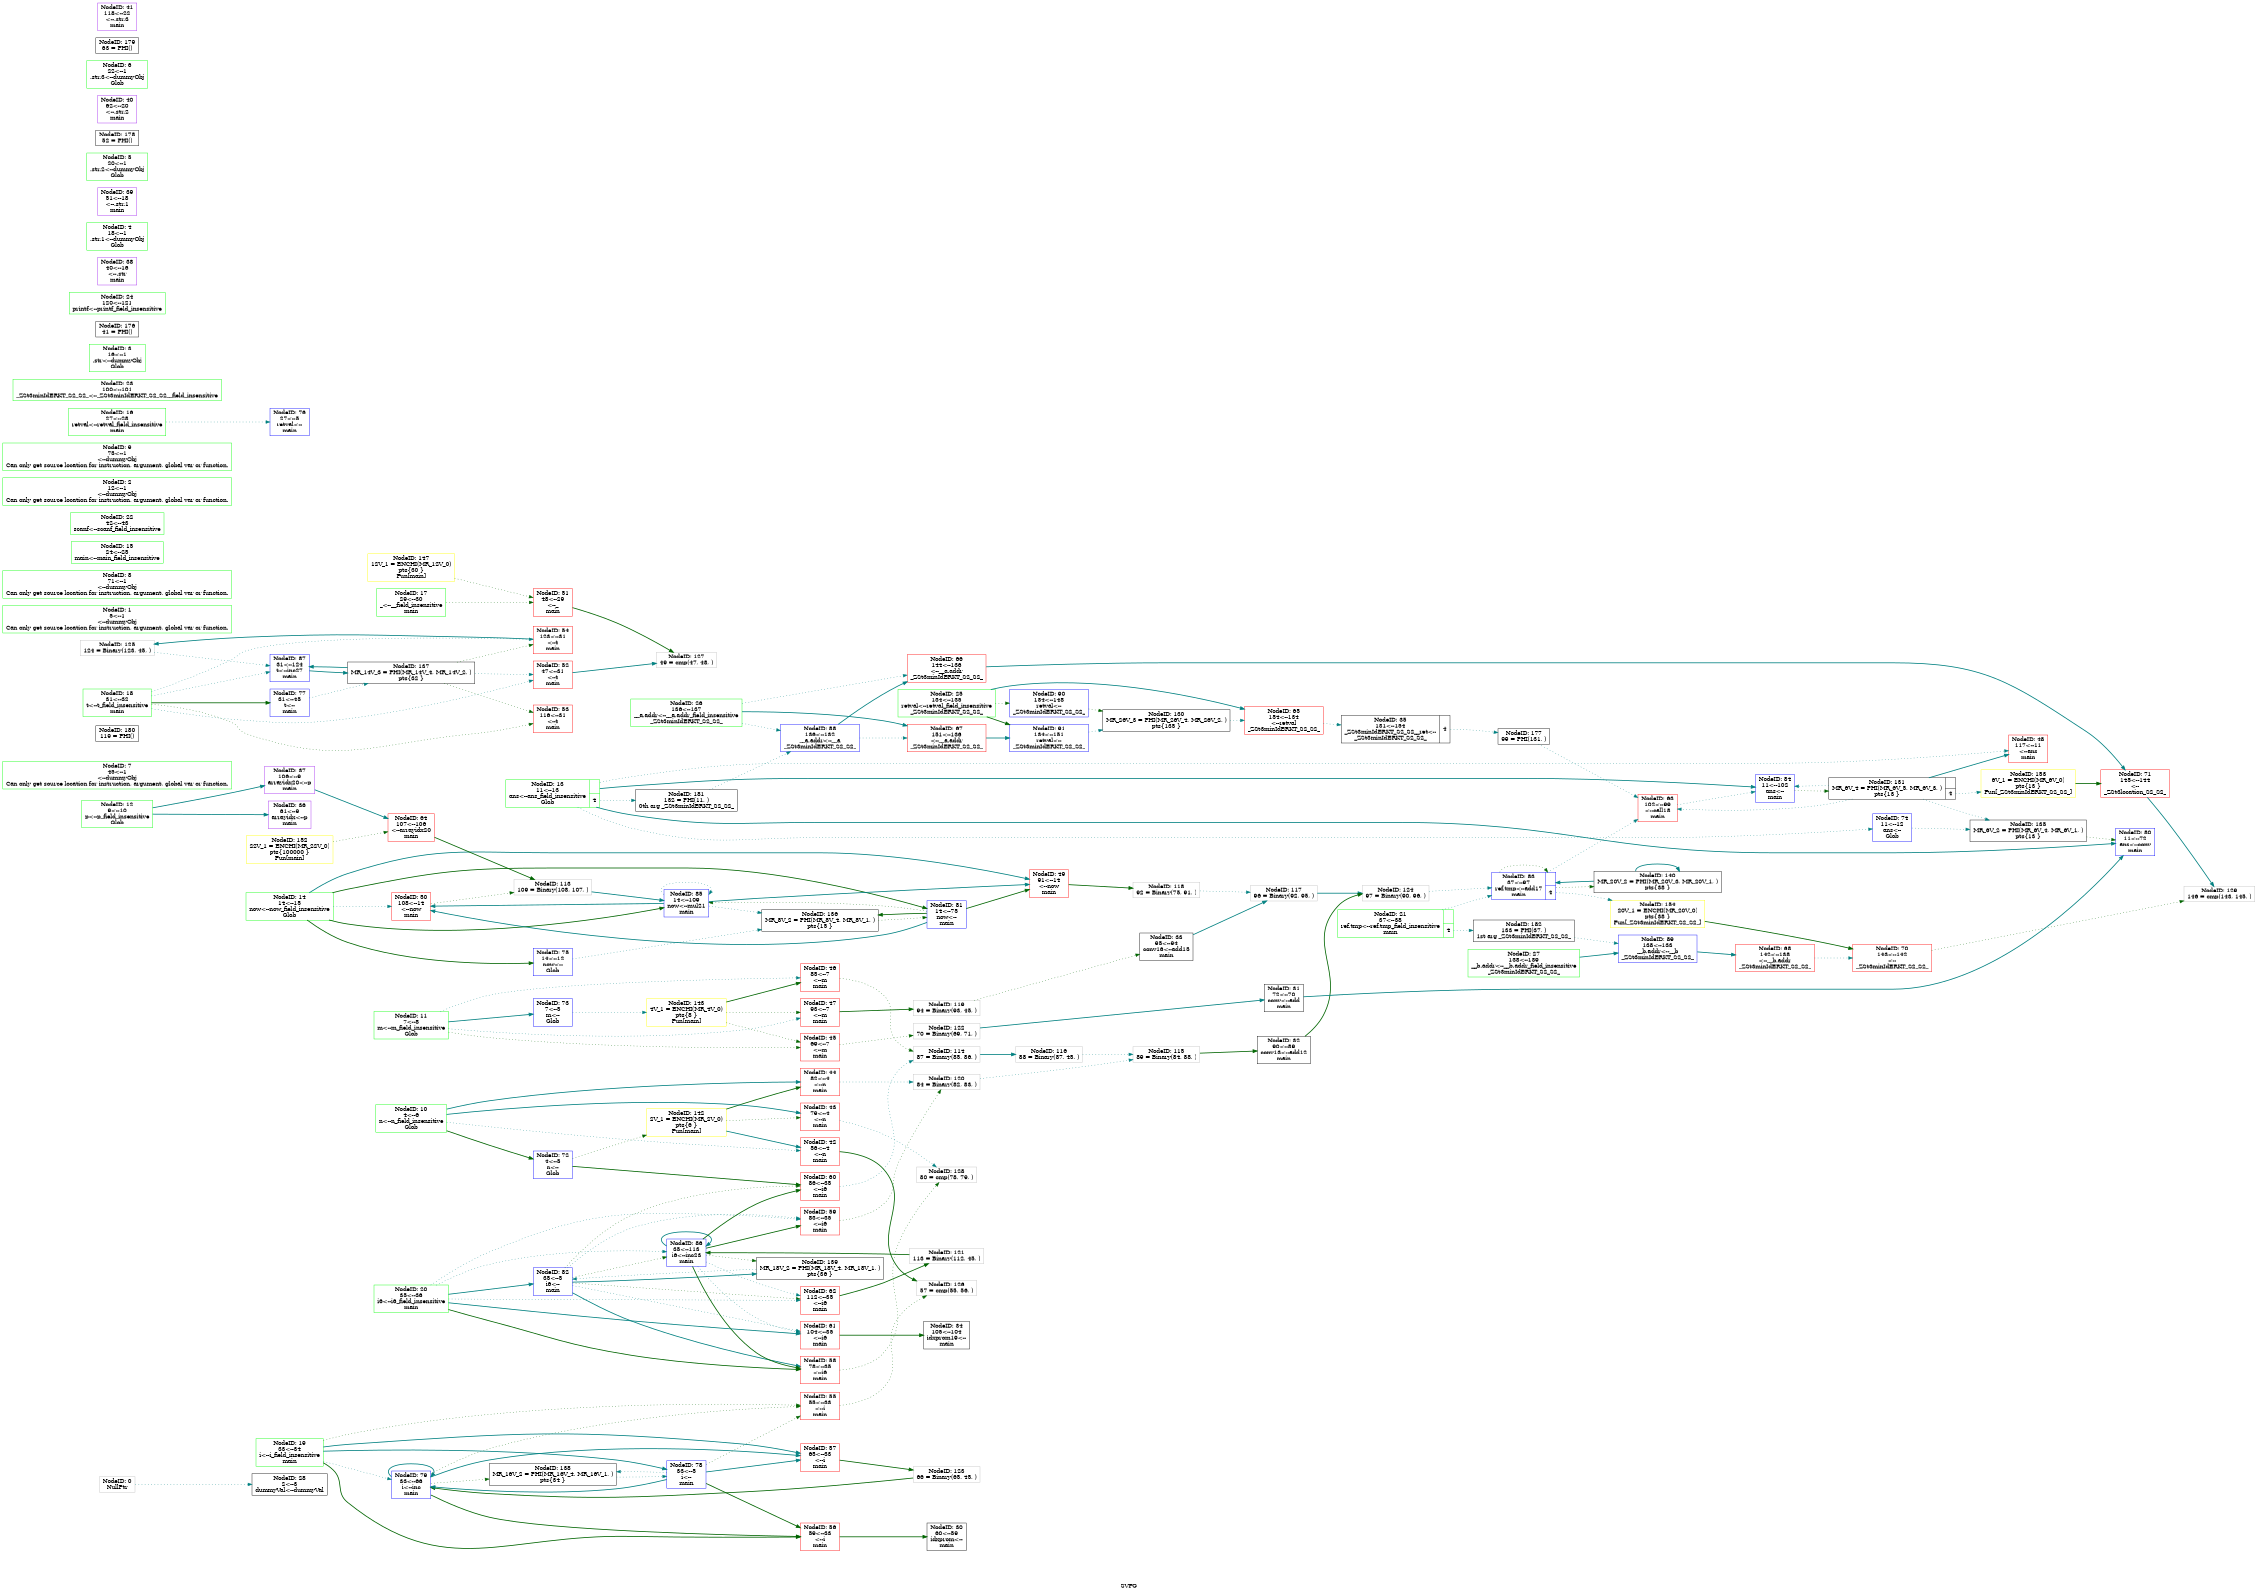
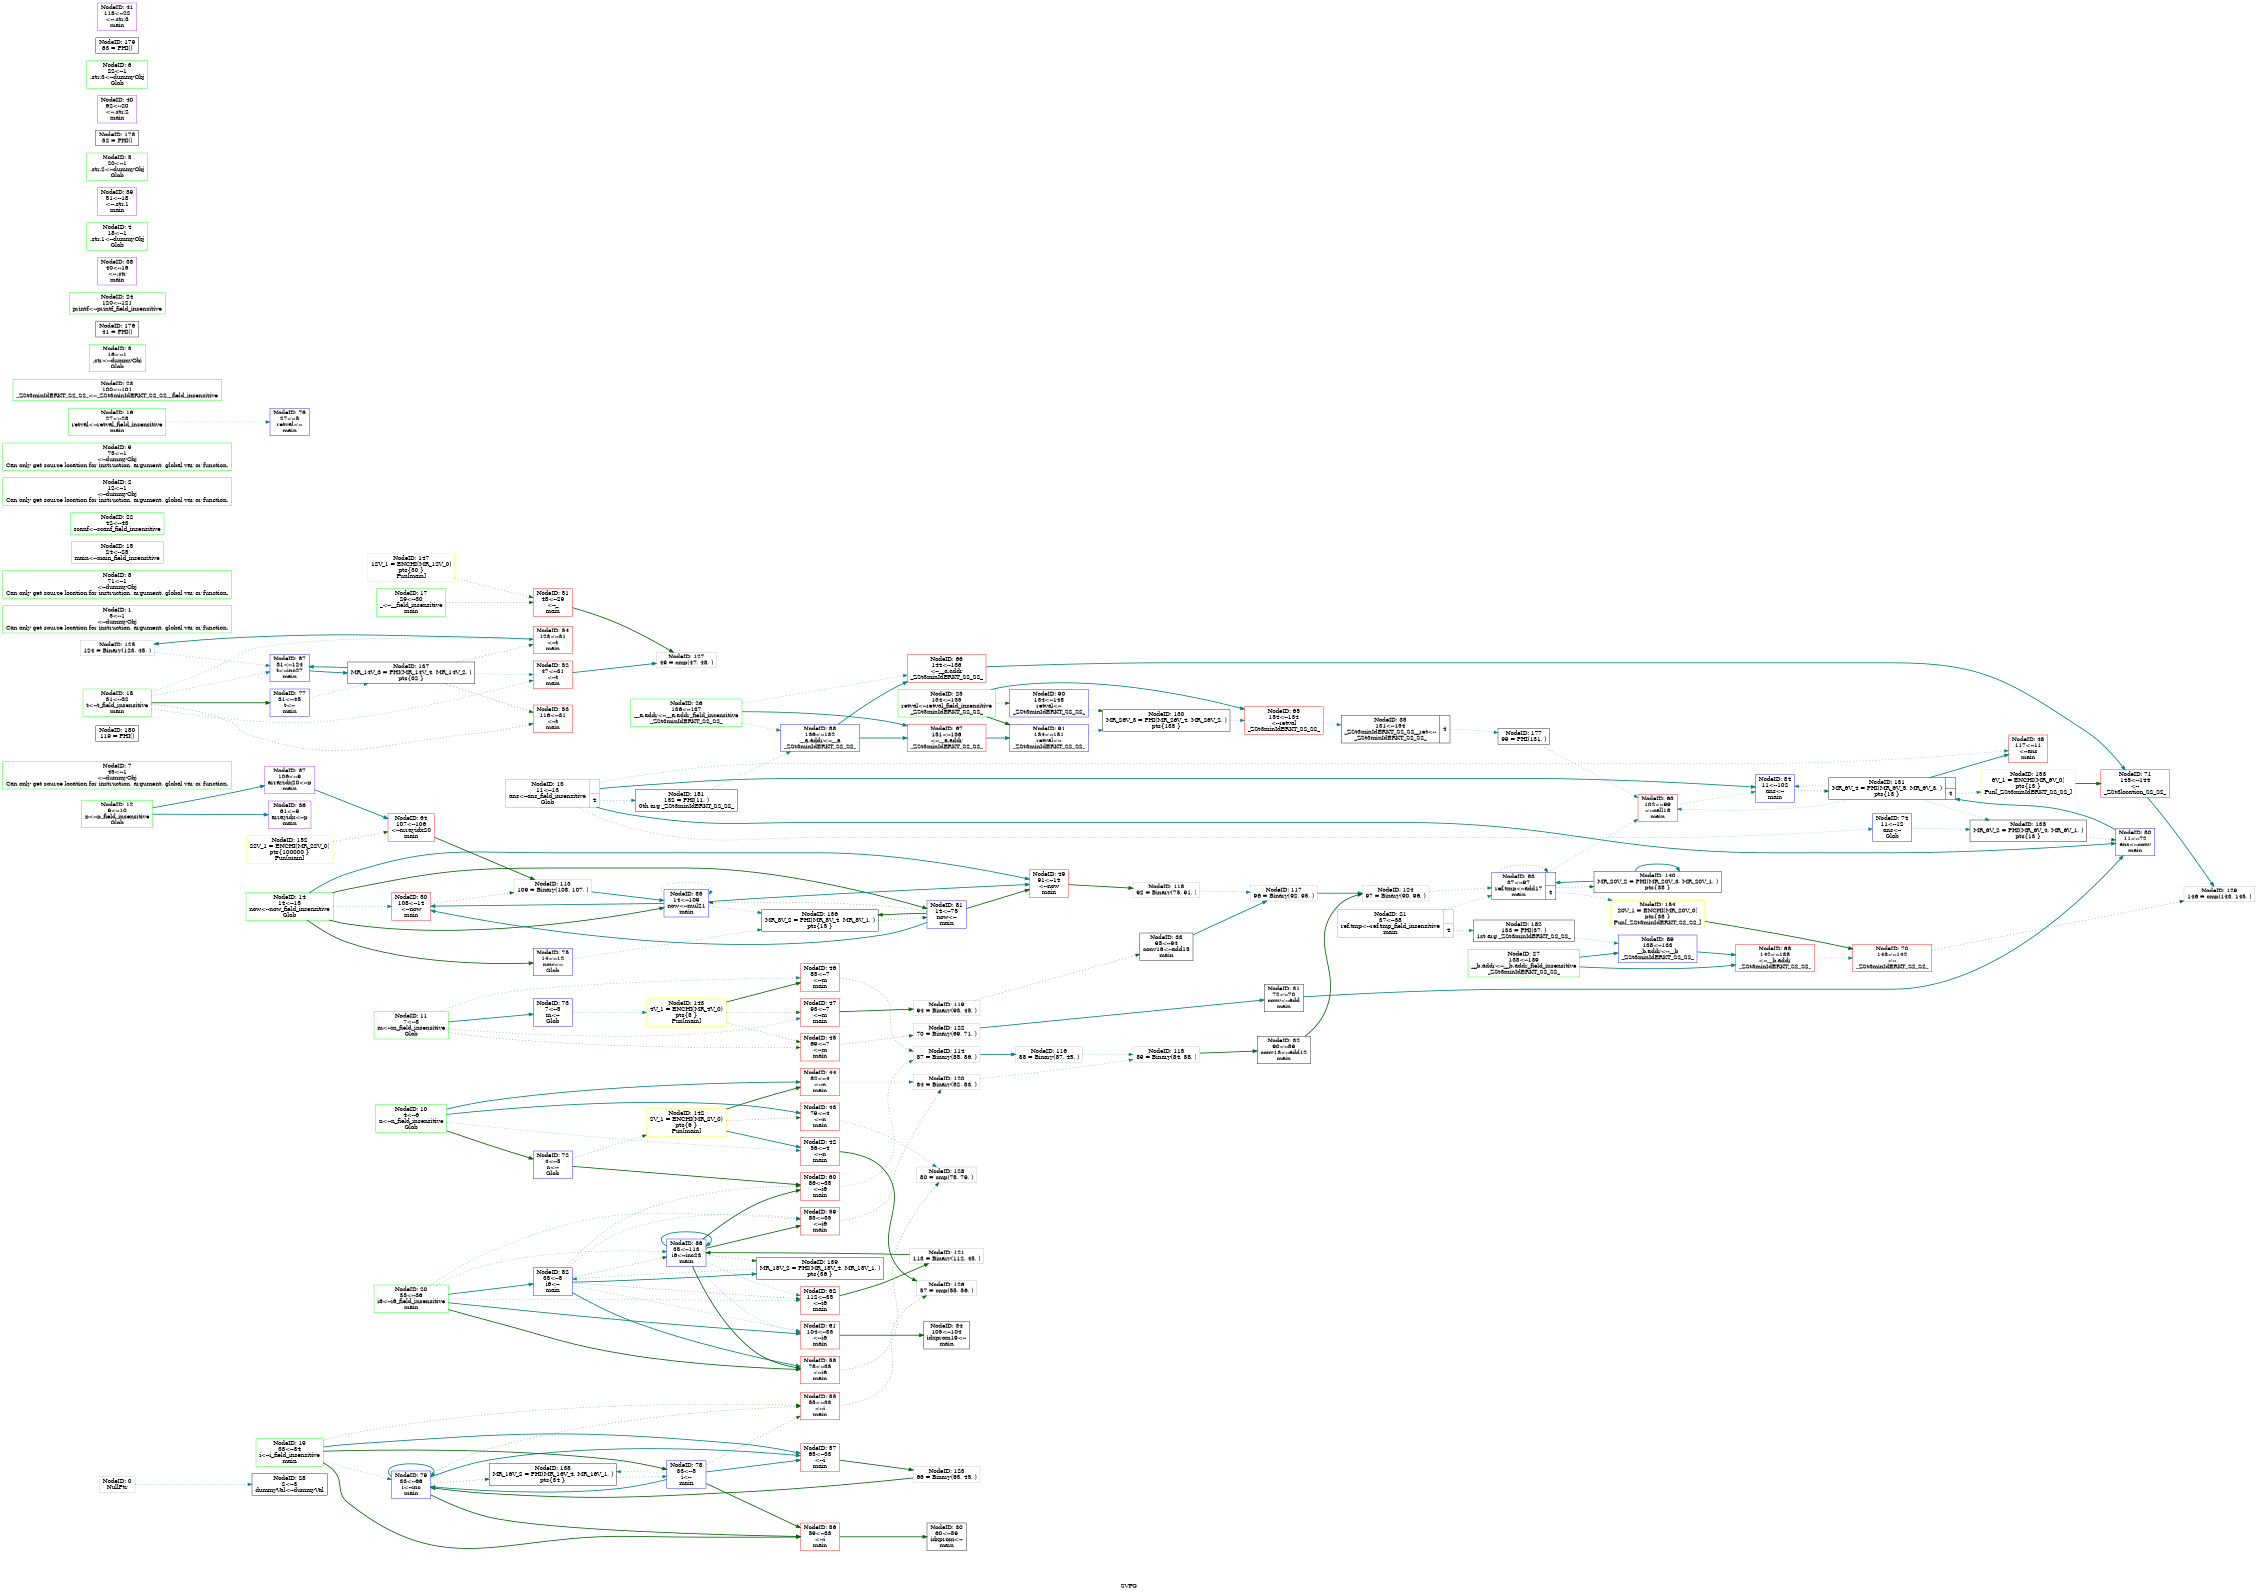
edge "NodeID: 88" -> "NodeID: 67": style dotted -> bold
edge "NodeID: 80" -> "NodeID: 131": added
edge "NodeID: 27" -> "NodeID: 68": added
edge "NodeID: 19" -> "NodeID: 78": color teal -> darkgreen
